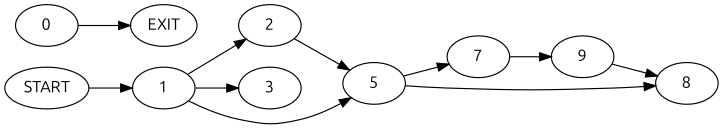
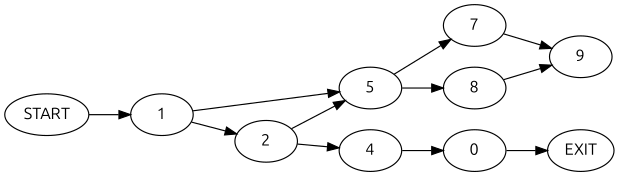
edge "9" -> "8": reversed
node "3": removed
node "4": added
